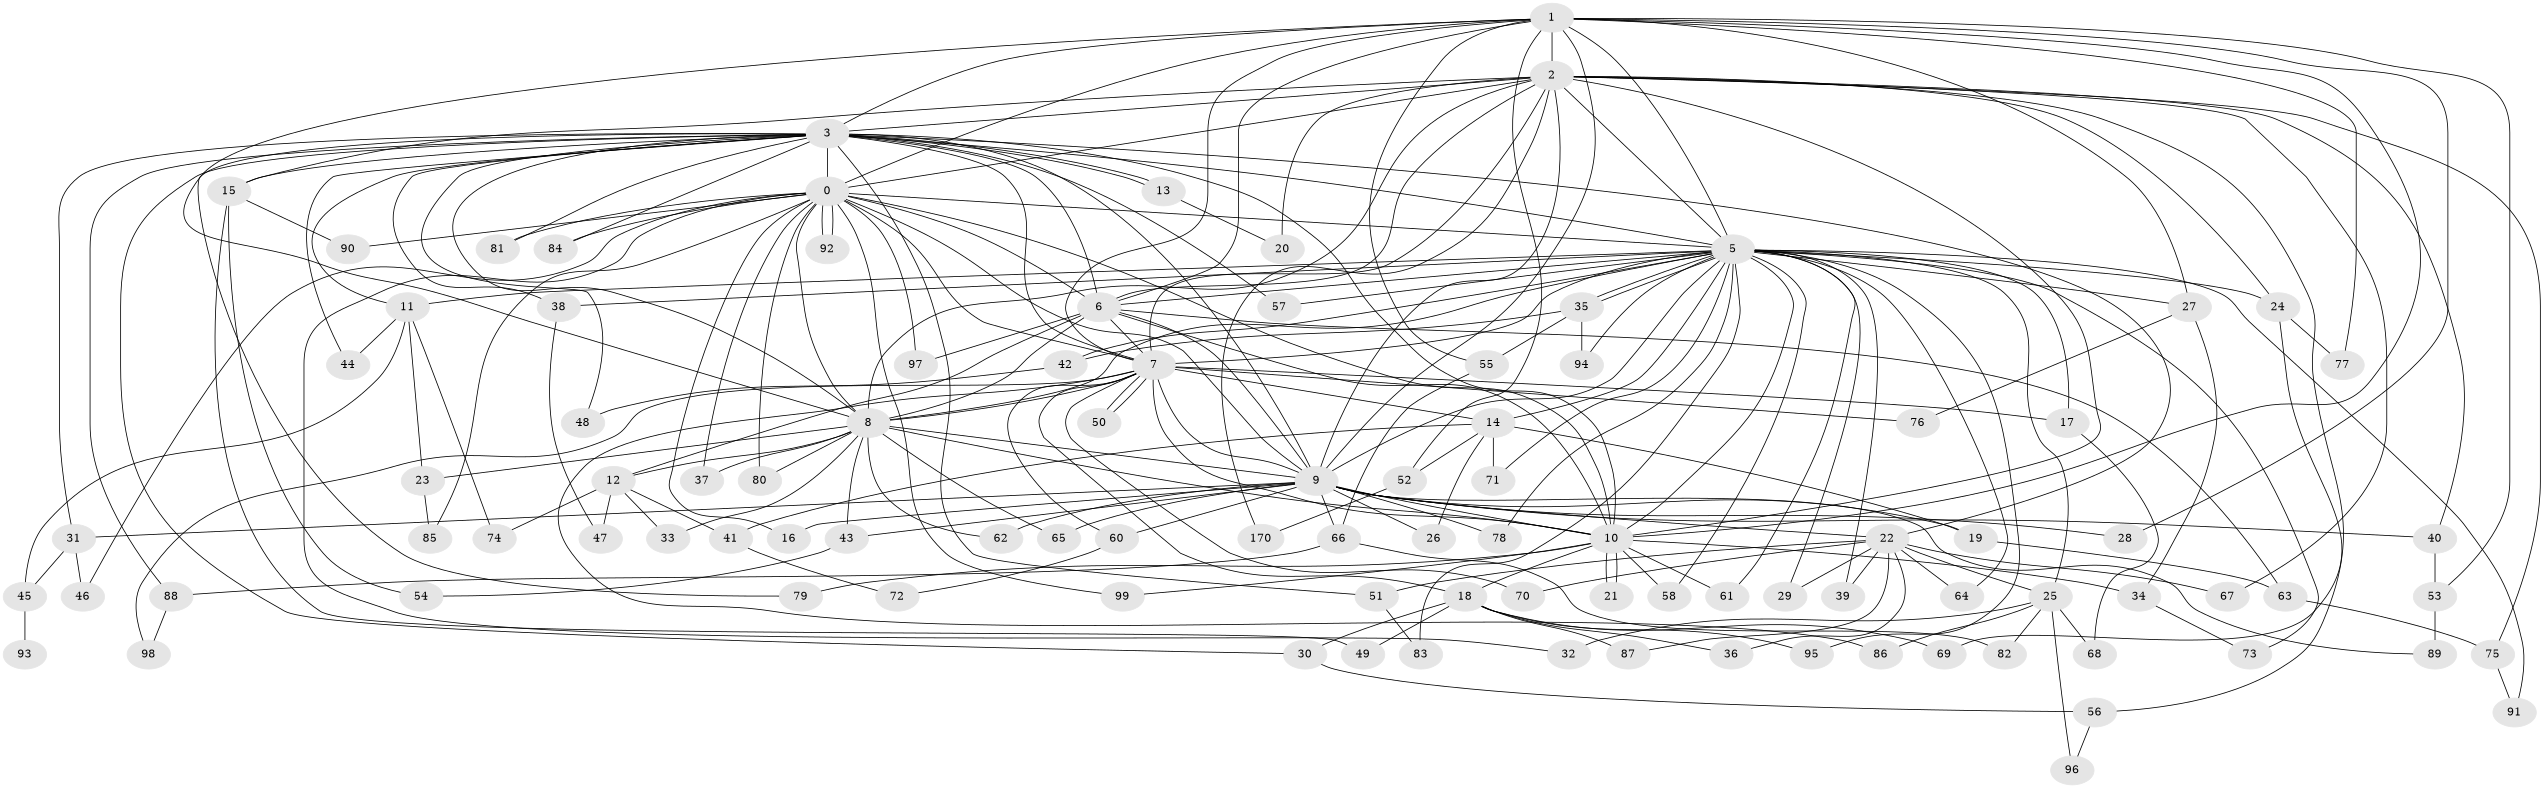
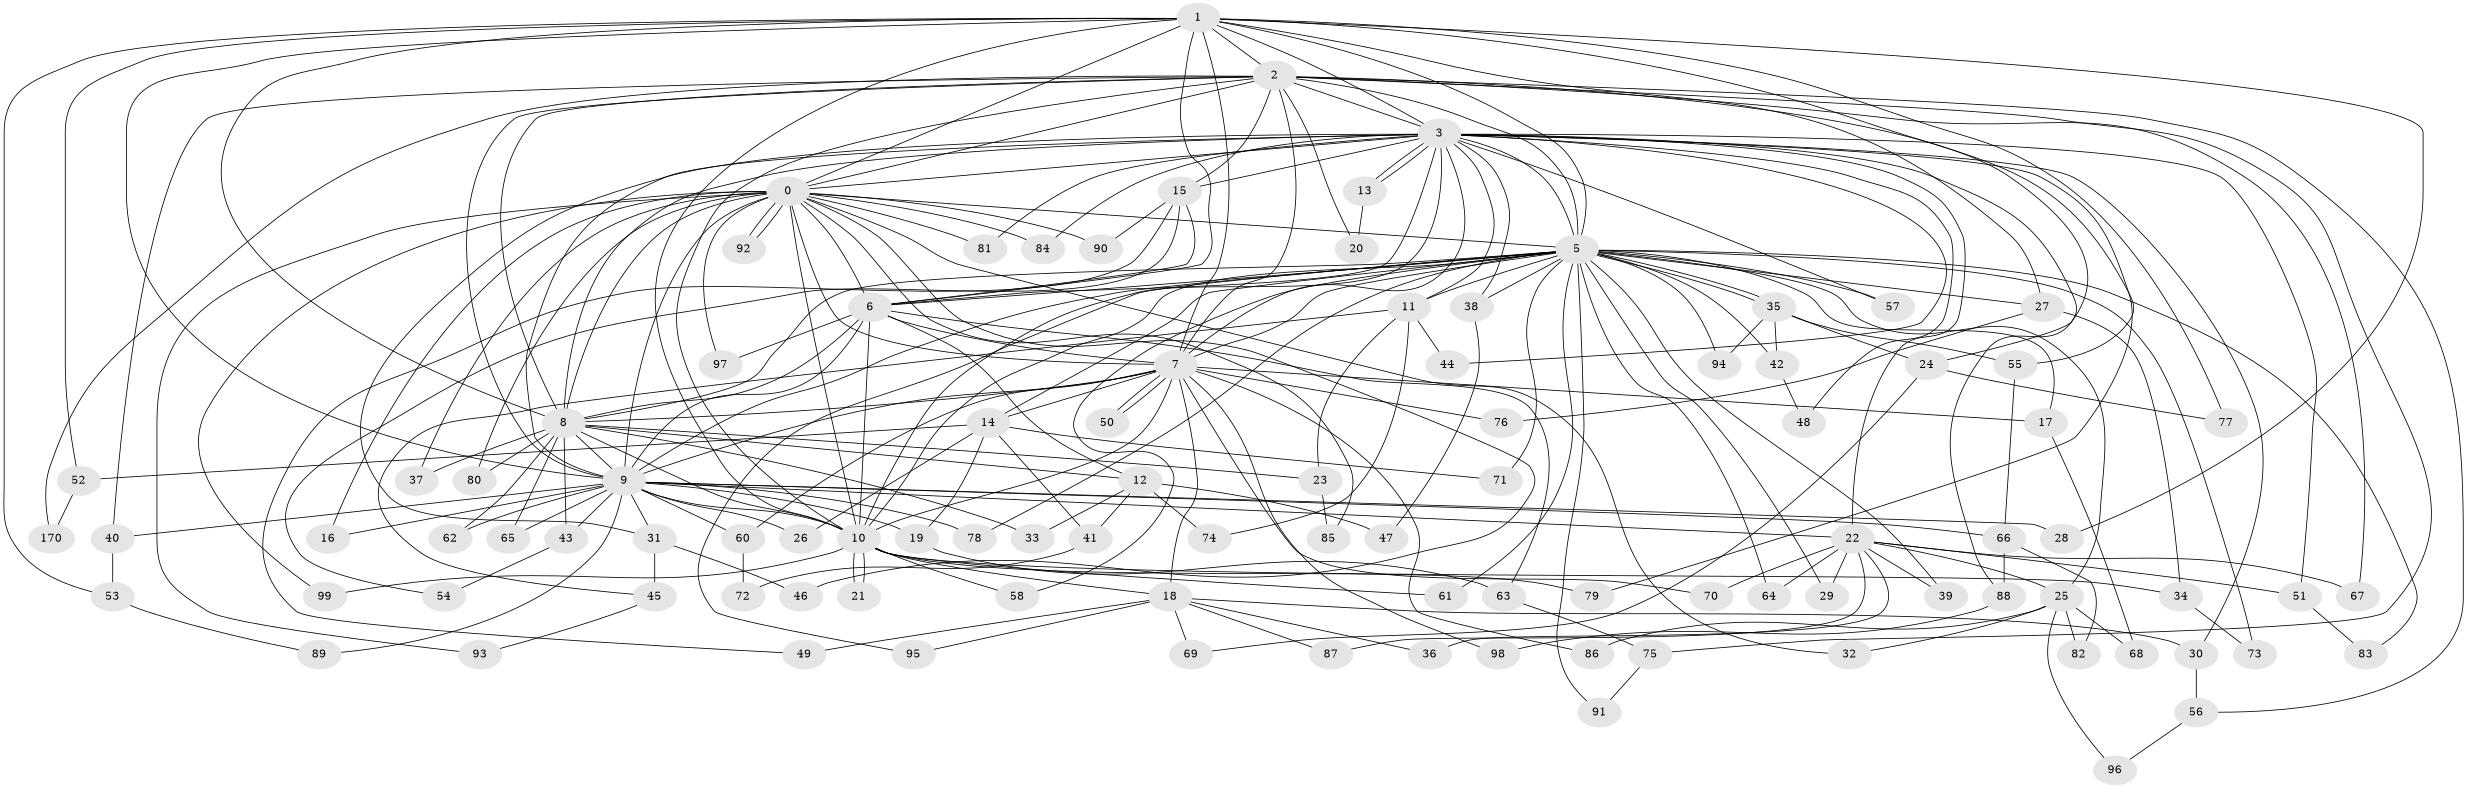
edge "2" -- "6": now "15" -- "6"
edge "5" -- "24": now "35" -- "24"
edge "0" -- "93": added
